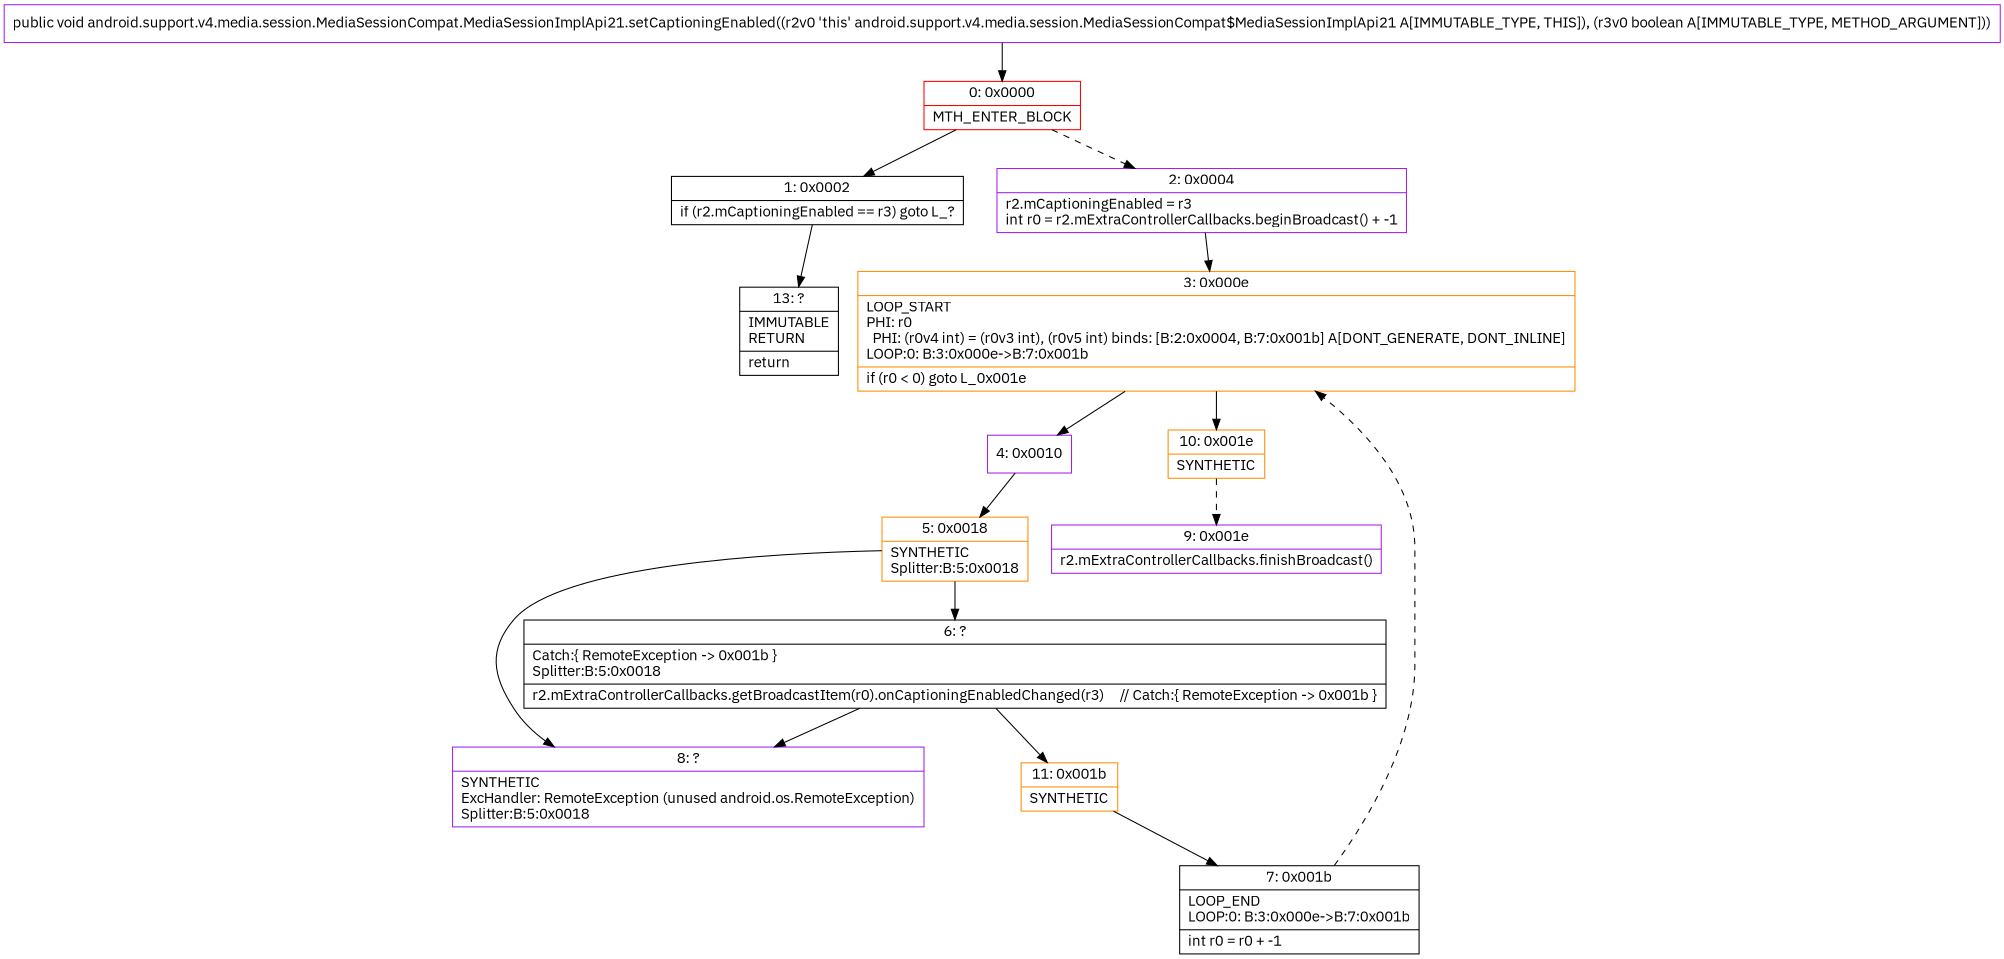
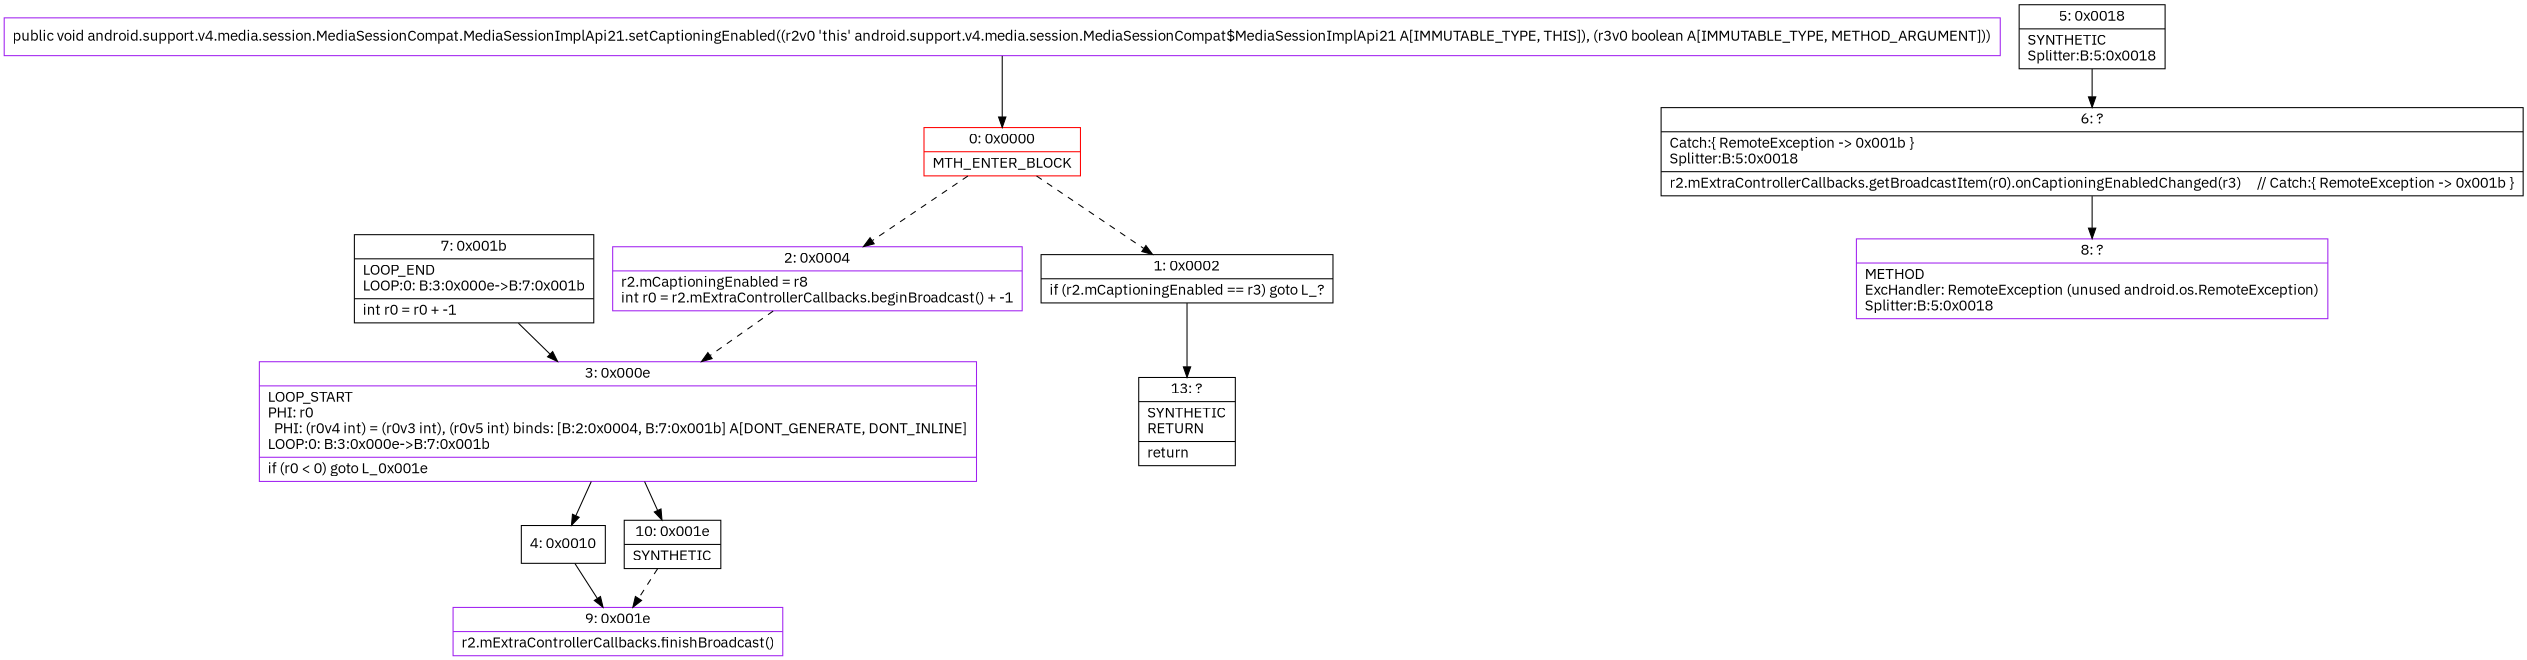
edge "0: 0x0000" -> "1: 0x0002": style solid -> dashed
node "2: 0x0004": text "r2.mCaptioningEnabled = r3" -> "r2.mCaptioningEnabled = r8"
edge "2: 0x0004" -> "3: 0x000e": style solid -> dashed
node "13: ?": text "IMMUTABLE" -> "SYNTHETIC"
node "3: 0x000e": color darkorange -> purple
node "4: 0x0010": color purple -> black
node "10: 0x001e": color darkorange -> black
edge "4: 0x0010" -> "5: 0x0018": now "4: 0x0010" -> "9: 0x001e"
node "5: 0x0018": color darkorange -> black
edge "5: 0x0018" -> "8: ?": removed
edge "7: 0x001b" -> "3: 0x000e": style dashed -> solid
node "8: ?": text "SYNTHETIC" -> "METHOD"
node "11: 0x001b": removed
